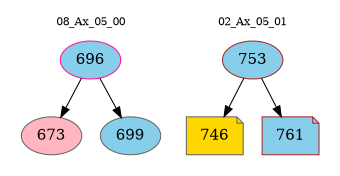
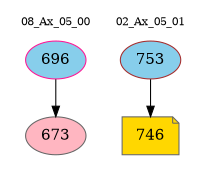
node "699": removed
node "761": removed
